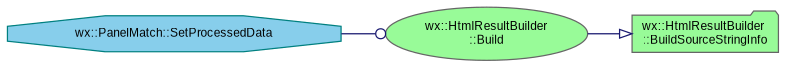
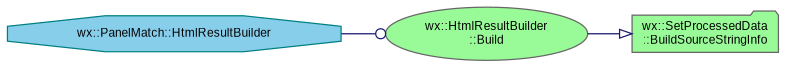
node "wx::PanelMatch::SetProcessedData": label "wx::PanelMatch::SetProcessedData" -> "wx::PanelMatch::HtmlResultBuilder"
node "wx::HtmlResultBuilder ::BuildSourceStringInfo": label "wx::HtmlResultBuilder ::BuildSourceStringInfo" -> "wx::SetProcessedData ::BuildSourceStringInfo"
